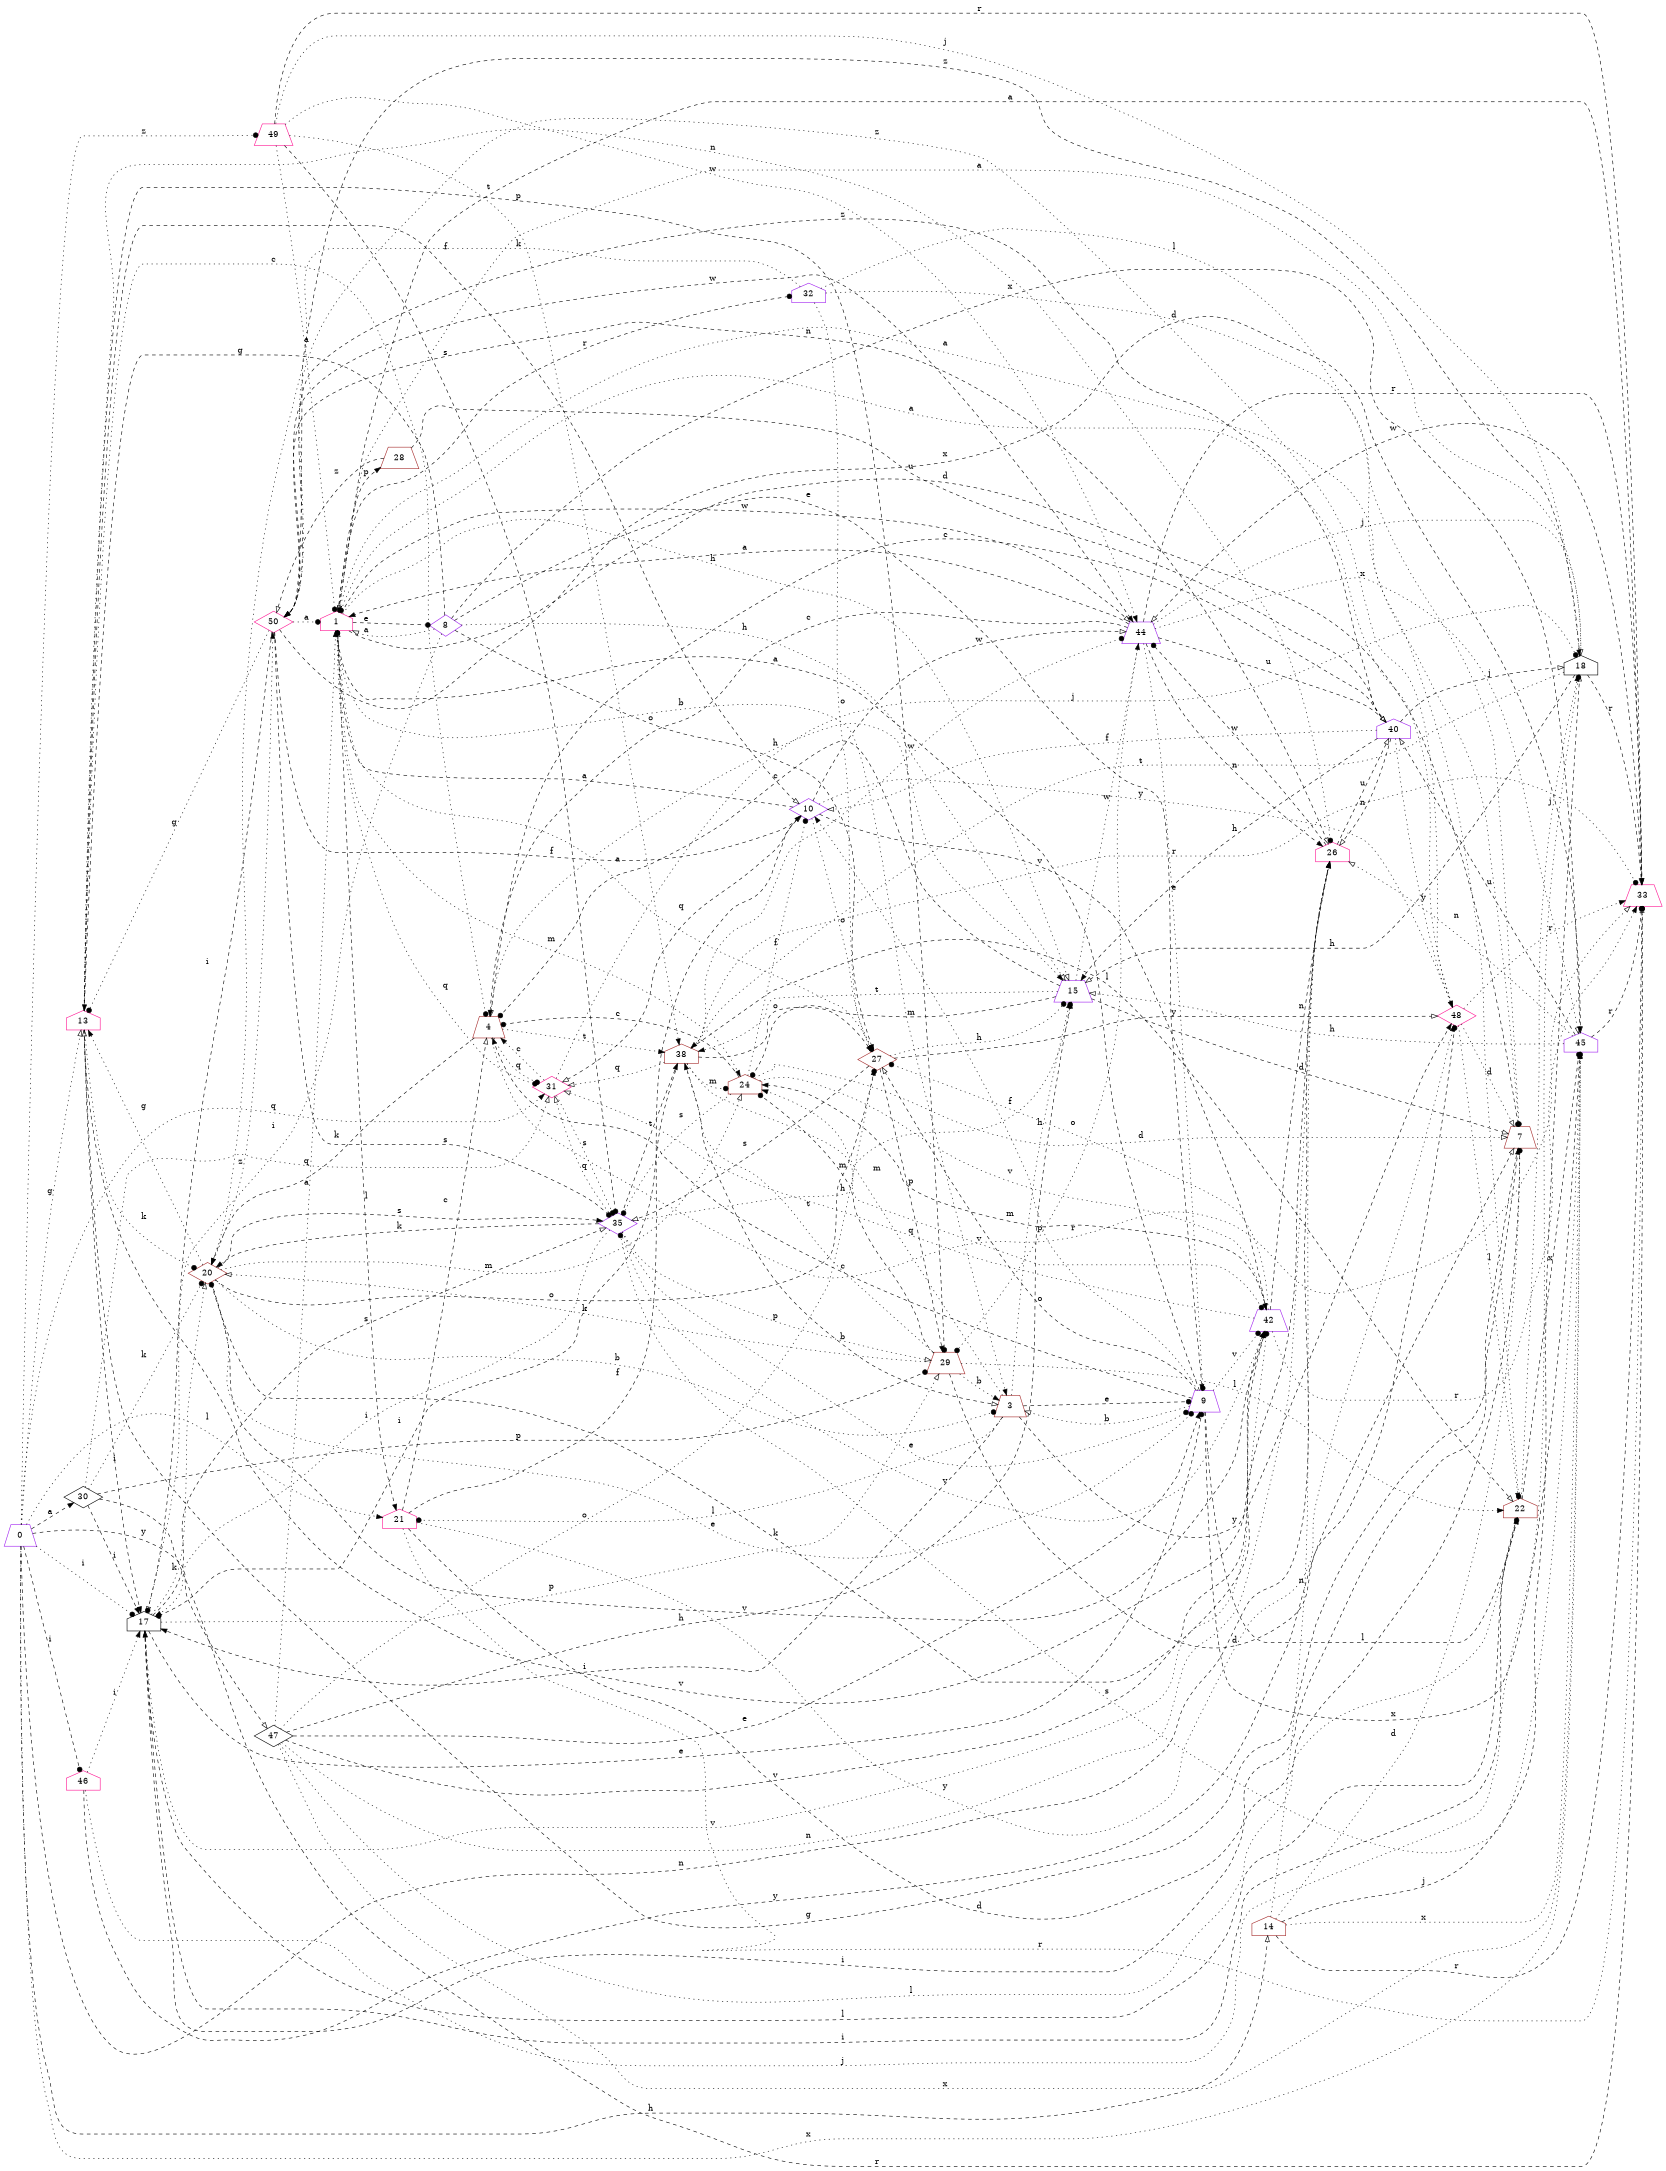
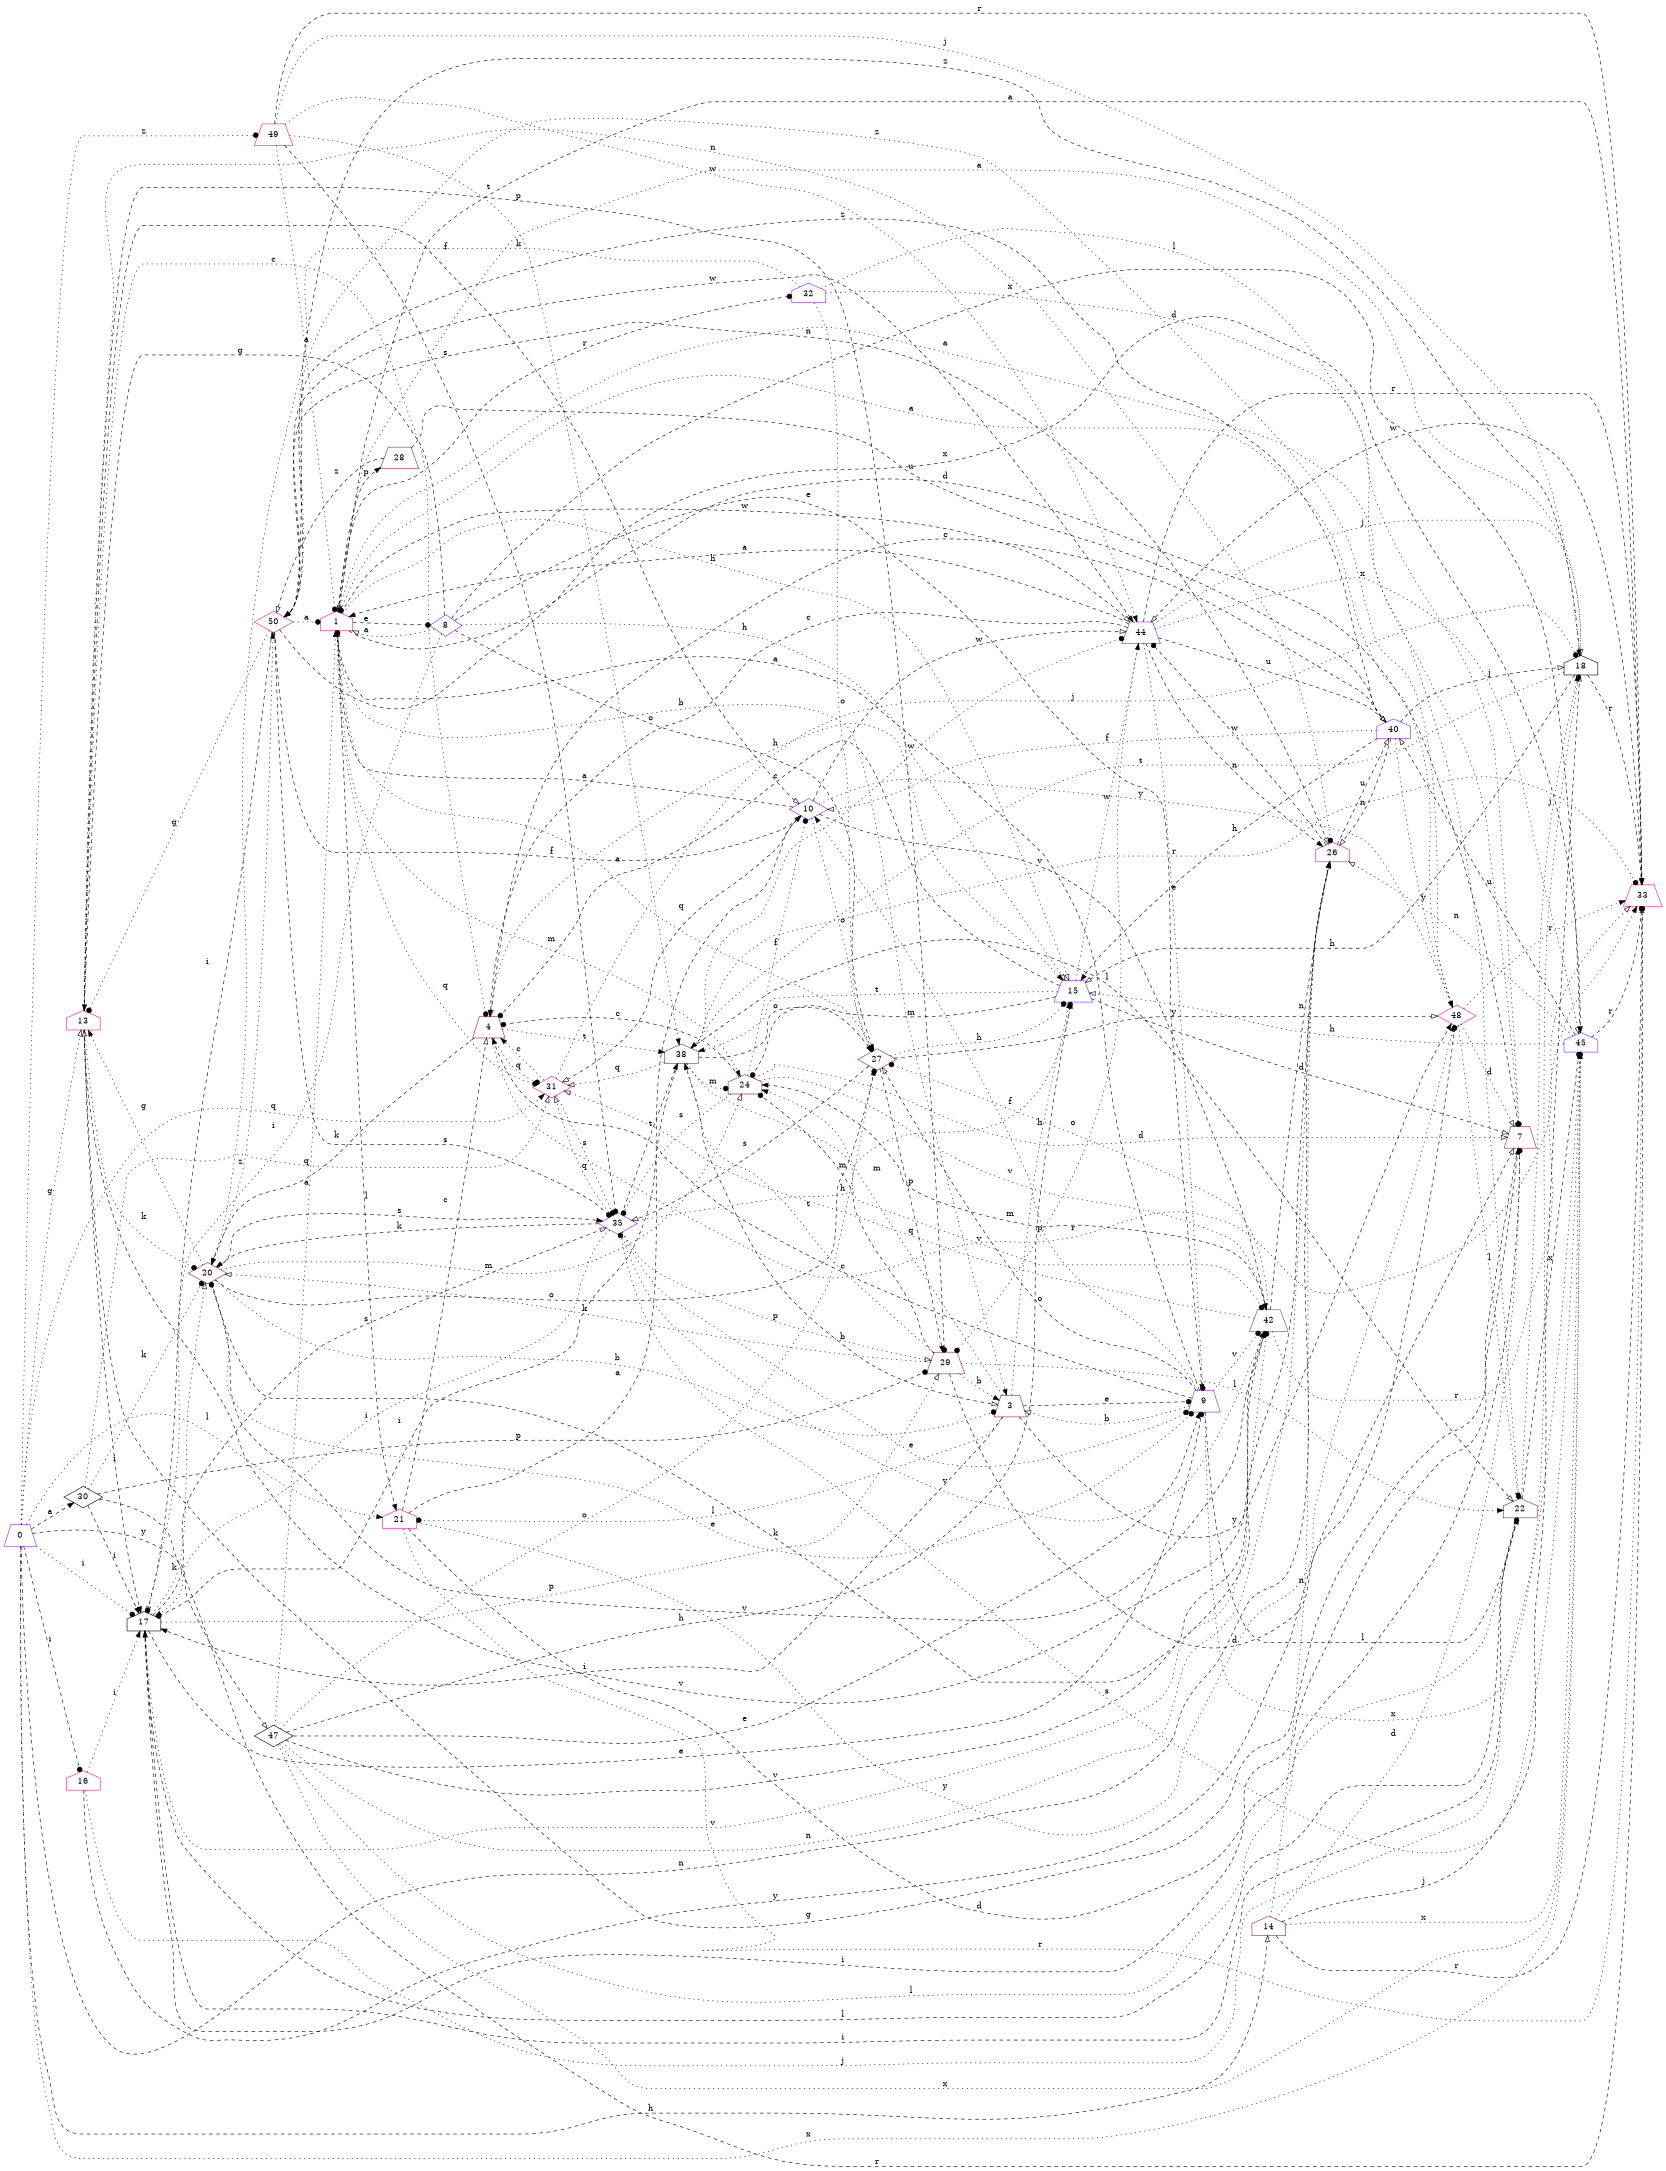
edge "21" -> "10": label "f" -> "a"
edge "9" -> "45": style dashed -> dotted
node "46": label "46" -> "16"
